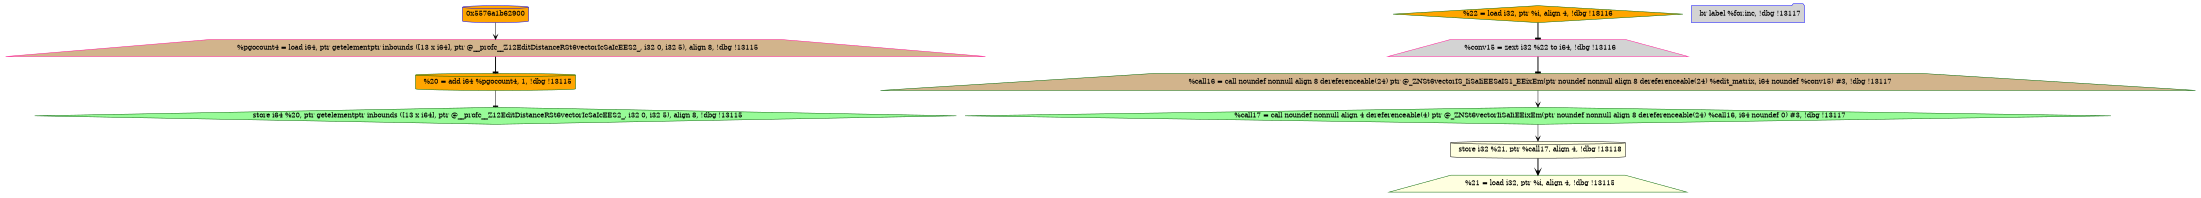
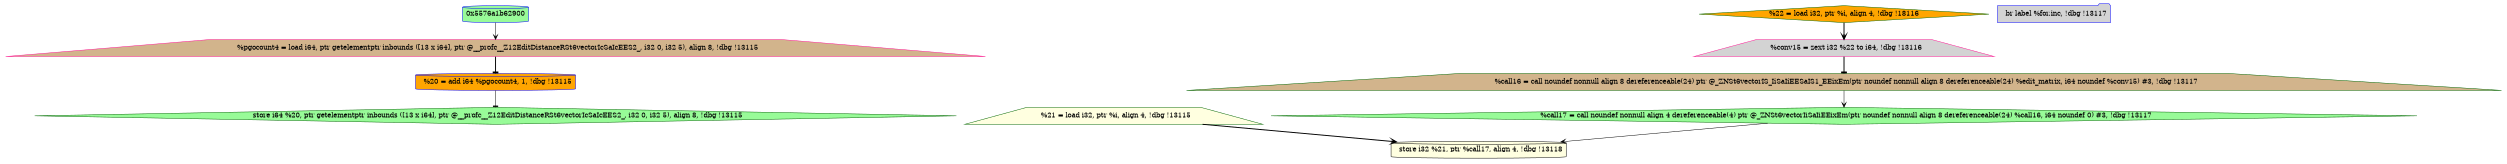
node "0x5576a1b62900": fillcolor orange -> palegreen
edge "%22 = load i32, ptr %i, align 4, !dbg !18116" -> "%conv15 = zext i32 %22 to i64, !dbg !13116": arrowhead tee -> vee
node "%20 = add i64 %pgocount4, 1, !dbg !13115": color darkgreen -> blue
edge "store i32 %21, ptr %call17, align 4, !dbg !13118" -> "%21 = load i32, ptr %i, align 4, !dbg !13115": reversed
